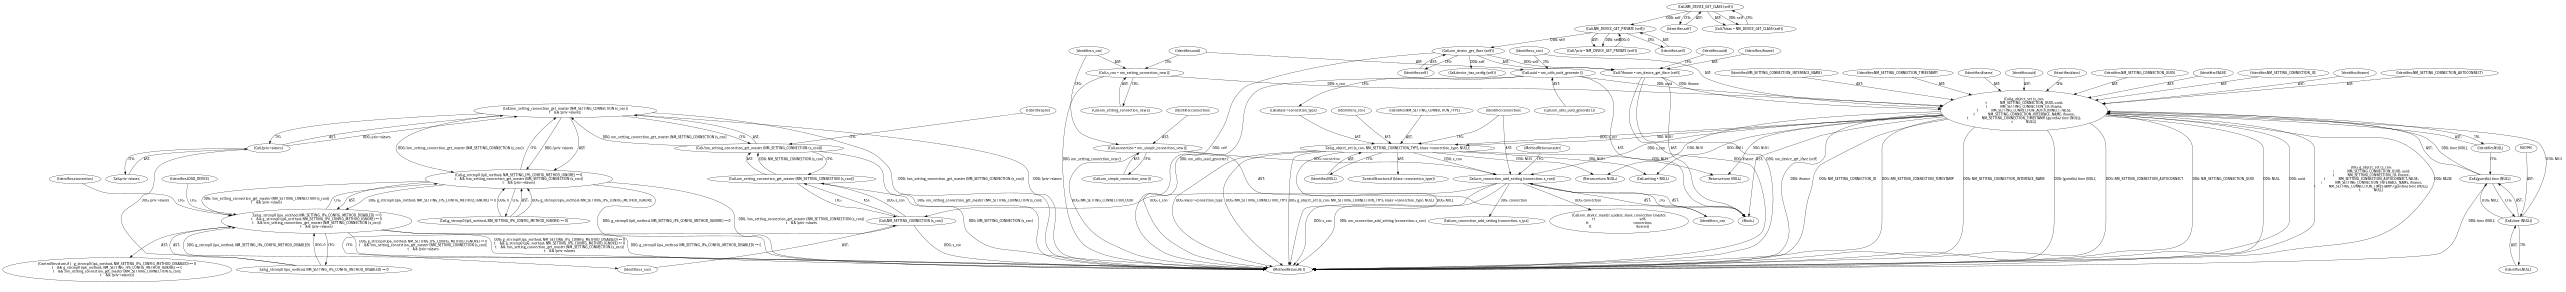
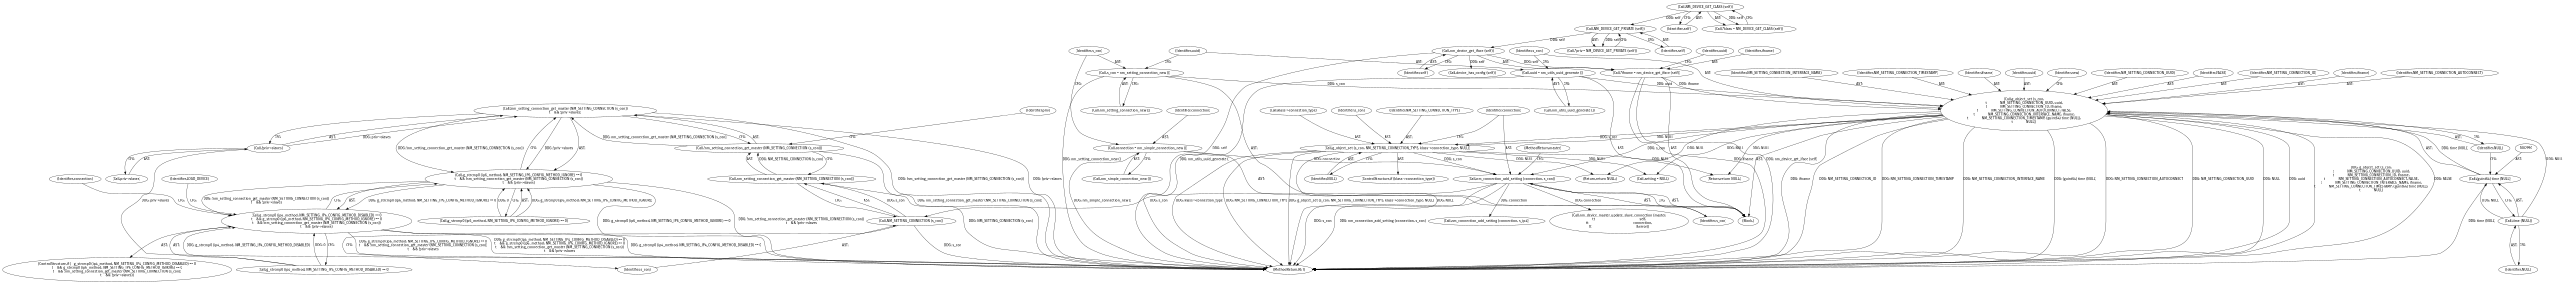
edge "(Call,*priv = NM_DEVICE_GET_PRIVATE (self))" -> "(Call,NM_DEVICE_GET_PRIVATE (self))": label "DDG: 0" -> "CFG: "
node "(Identifier,klass)": label "(Identifier,klass)" -> "(Identifier,new)"
edge "(Call,uuid = nm_utils_uuid_generate ())" -> "(Call,klass->connection_type)": now "(Call,uuid = nm_utils_uuid_generate ())" -> "(Call,nm_utils_uuid_generate ())"
edge "1002990" -> "(Call,time (NULL))": now "1002990" -> "(Call,(guint64) time (NULL))"
edge "(Call,s_con = nm_setting_connection_new ())" -> "(Block,)": added, label "AST:"
edge "(Call,connection = nm_simple_connection_new ())" -> "(MethodReturn,RET)": label "DDG: NM_SETTING_CONNECTION_UUID" -> "DDG: nm_simple_connection_new ()"
